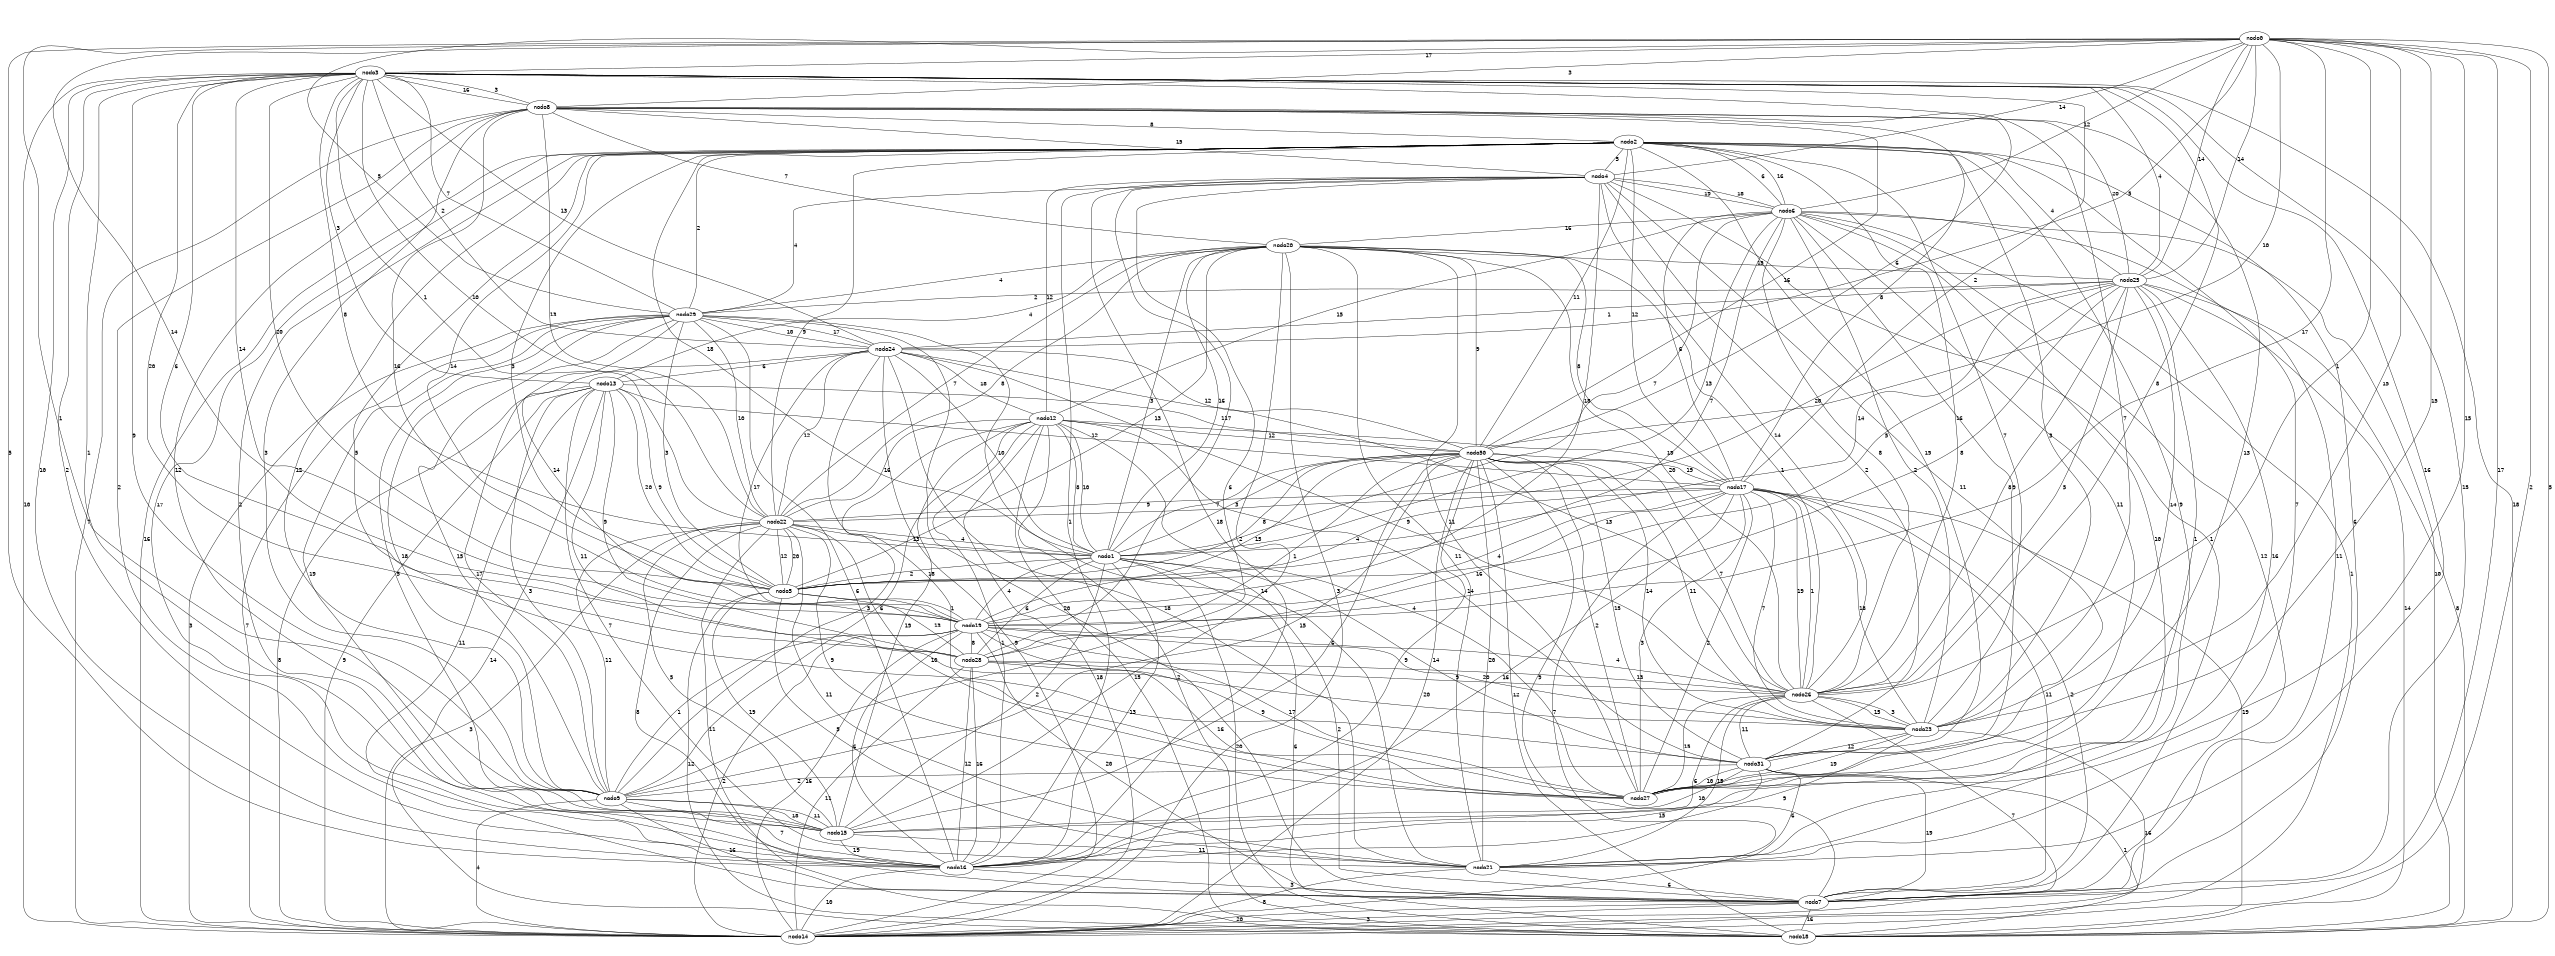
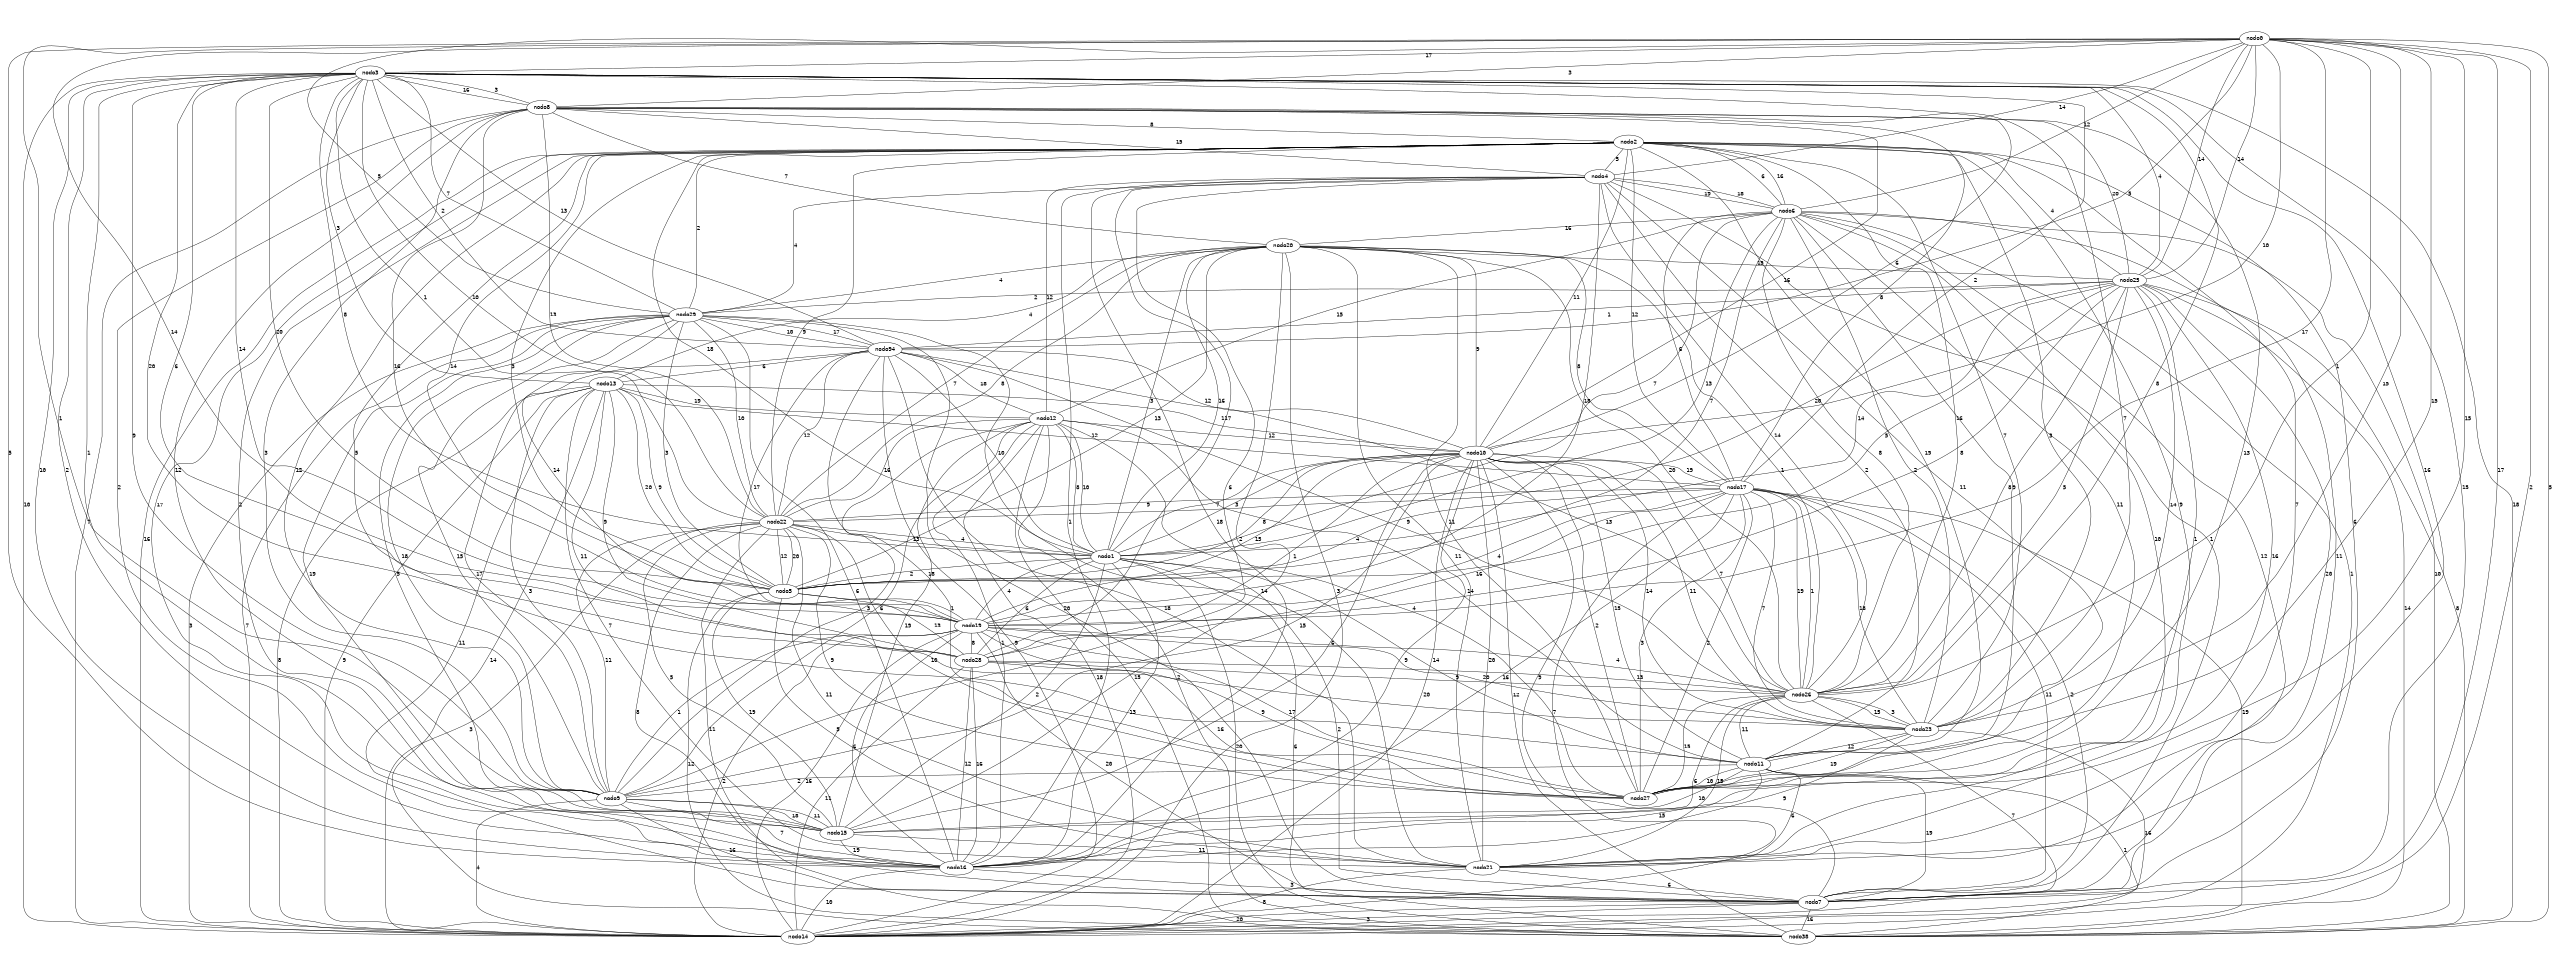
node "nodo24": label "nodo24" -> "nodo94"
edge "nodo12" -- "nodo17": now "nodo12" -- "nodo13"
node "nodo50": label "nodo50" -> "nodo10"
node "nodo31": label "nodo31" -> "nodo11"
edge "nodo25" -- "nodo21": added, label "20"
node "nodo18": label "nodo18" -> "nodo38"
